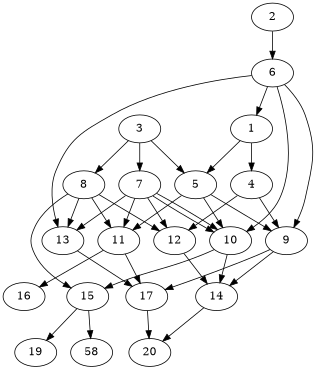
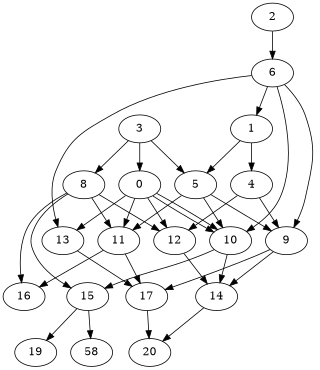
node "7": label "7" -> "0"
edge "8" -> "13": now "8" -> "16"
